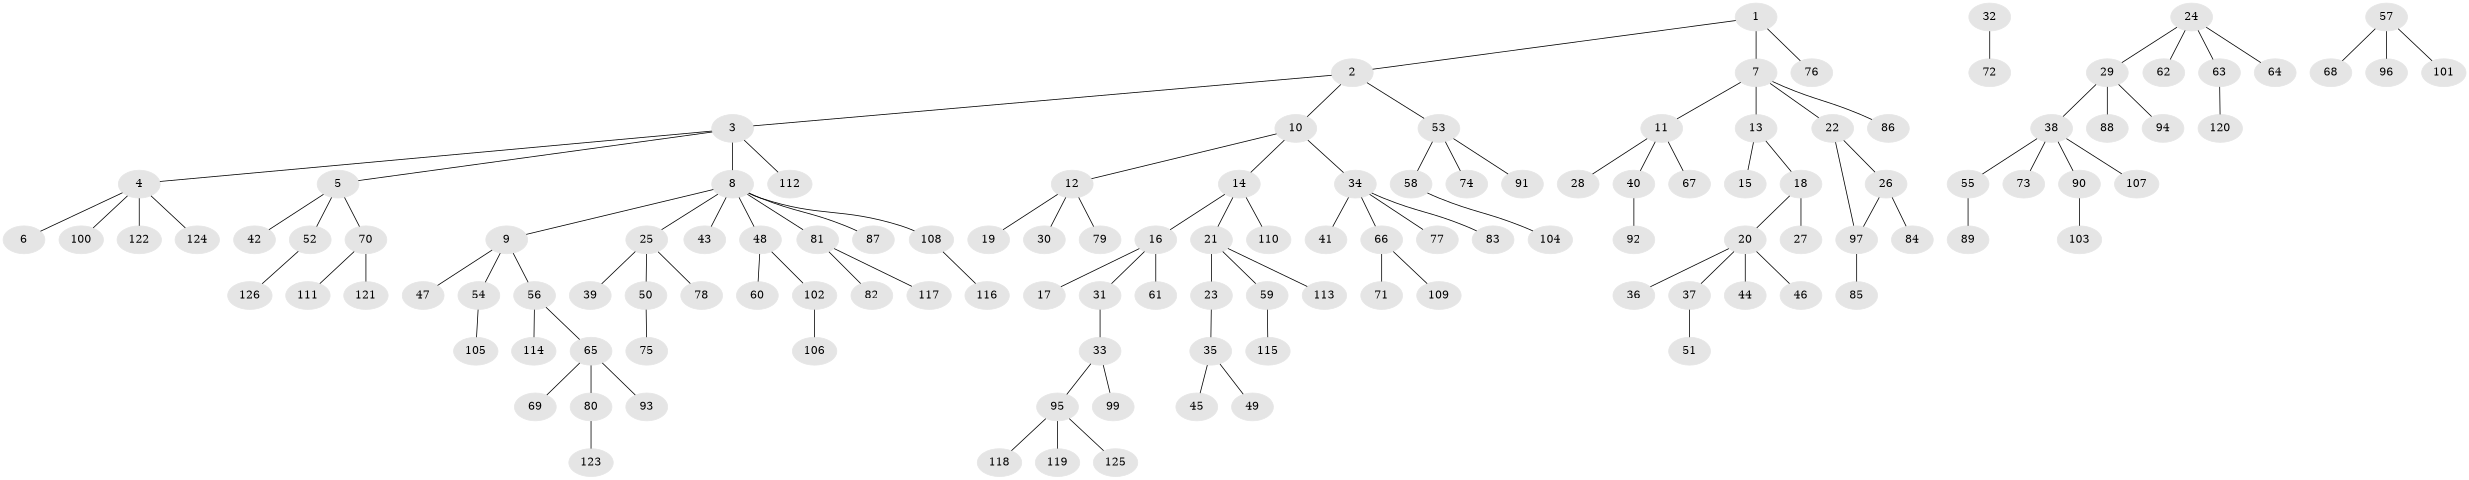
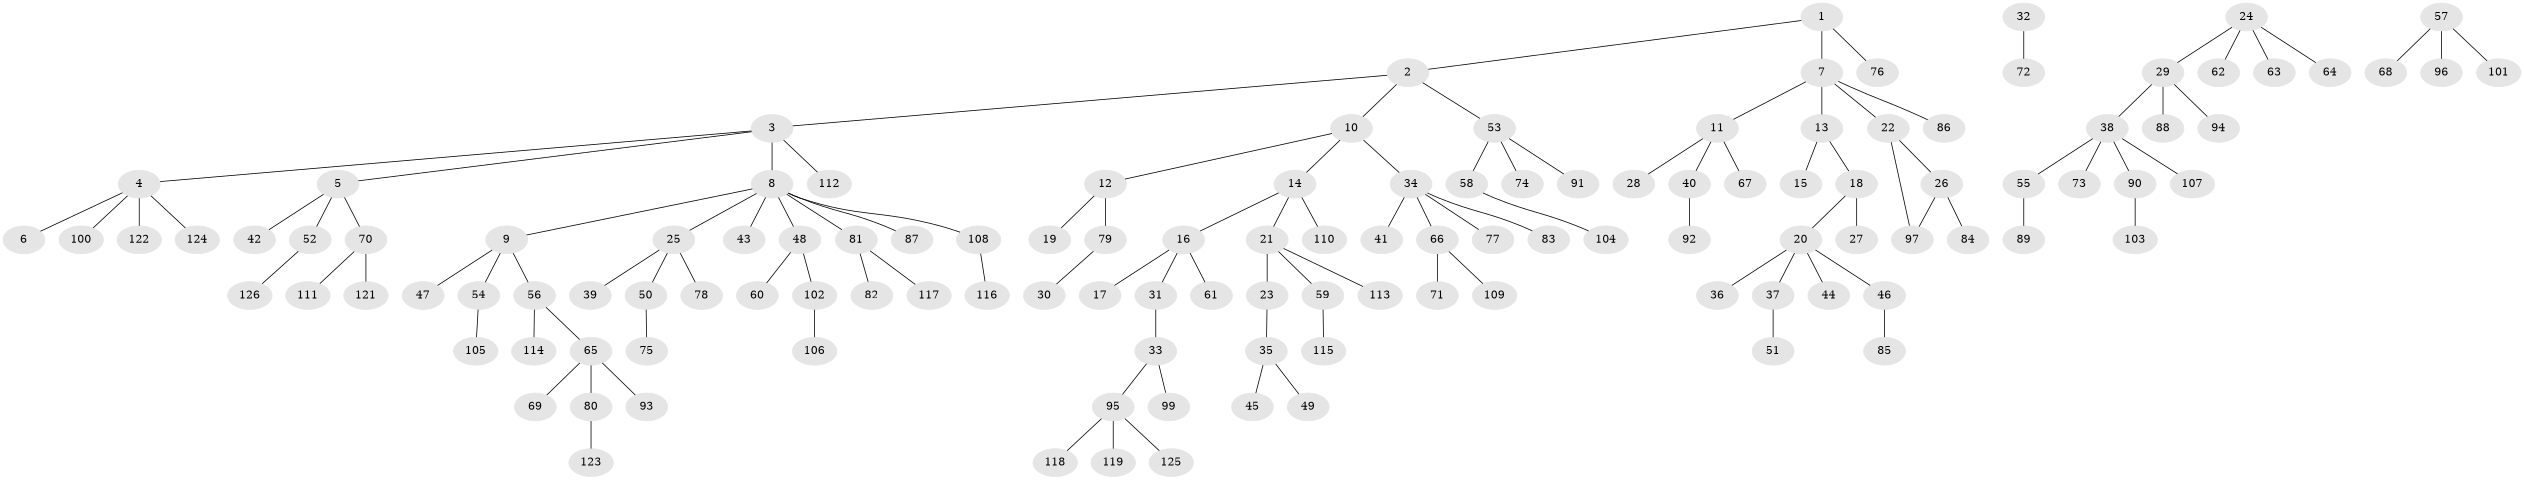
node "120": removed
edge "12" -- "30": now "79" -- "30"
edge "97" -- "85": now "46" -- "85"
